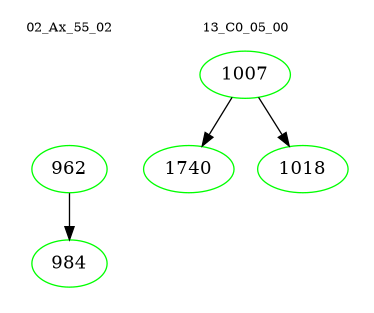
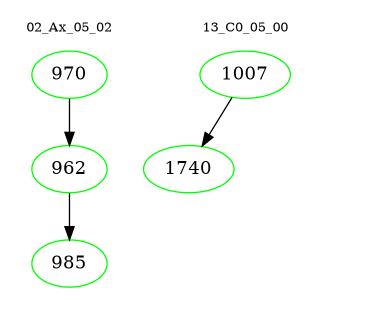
cluster "02_Ax_55_02": label "02_Ax_55_02" -> "02_Ax_05_02"
node "970": added
node "1018": removed
node "984": label "984" -> "985"
